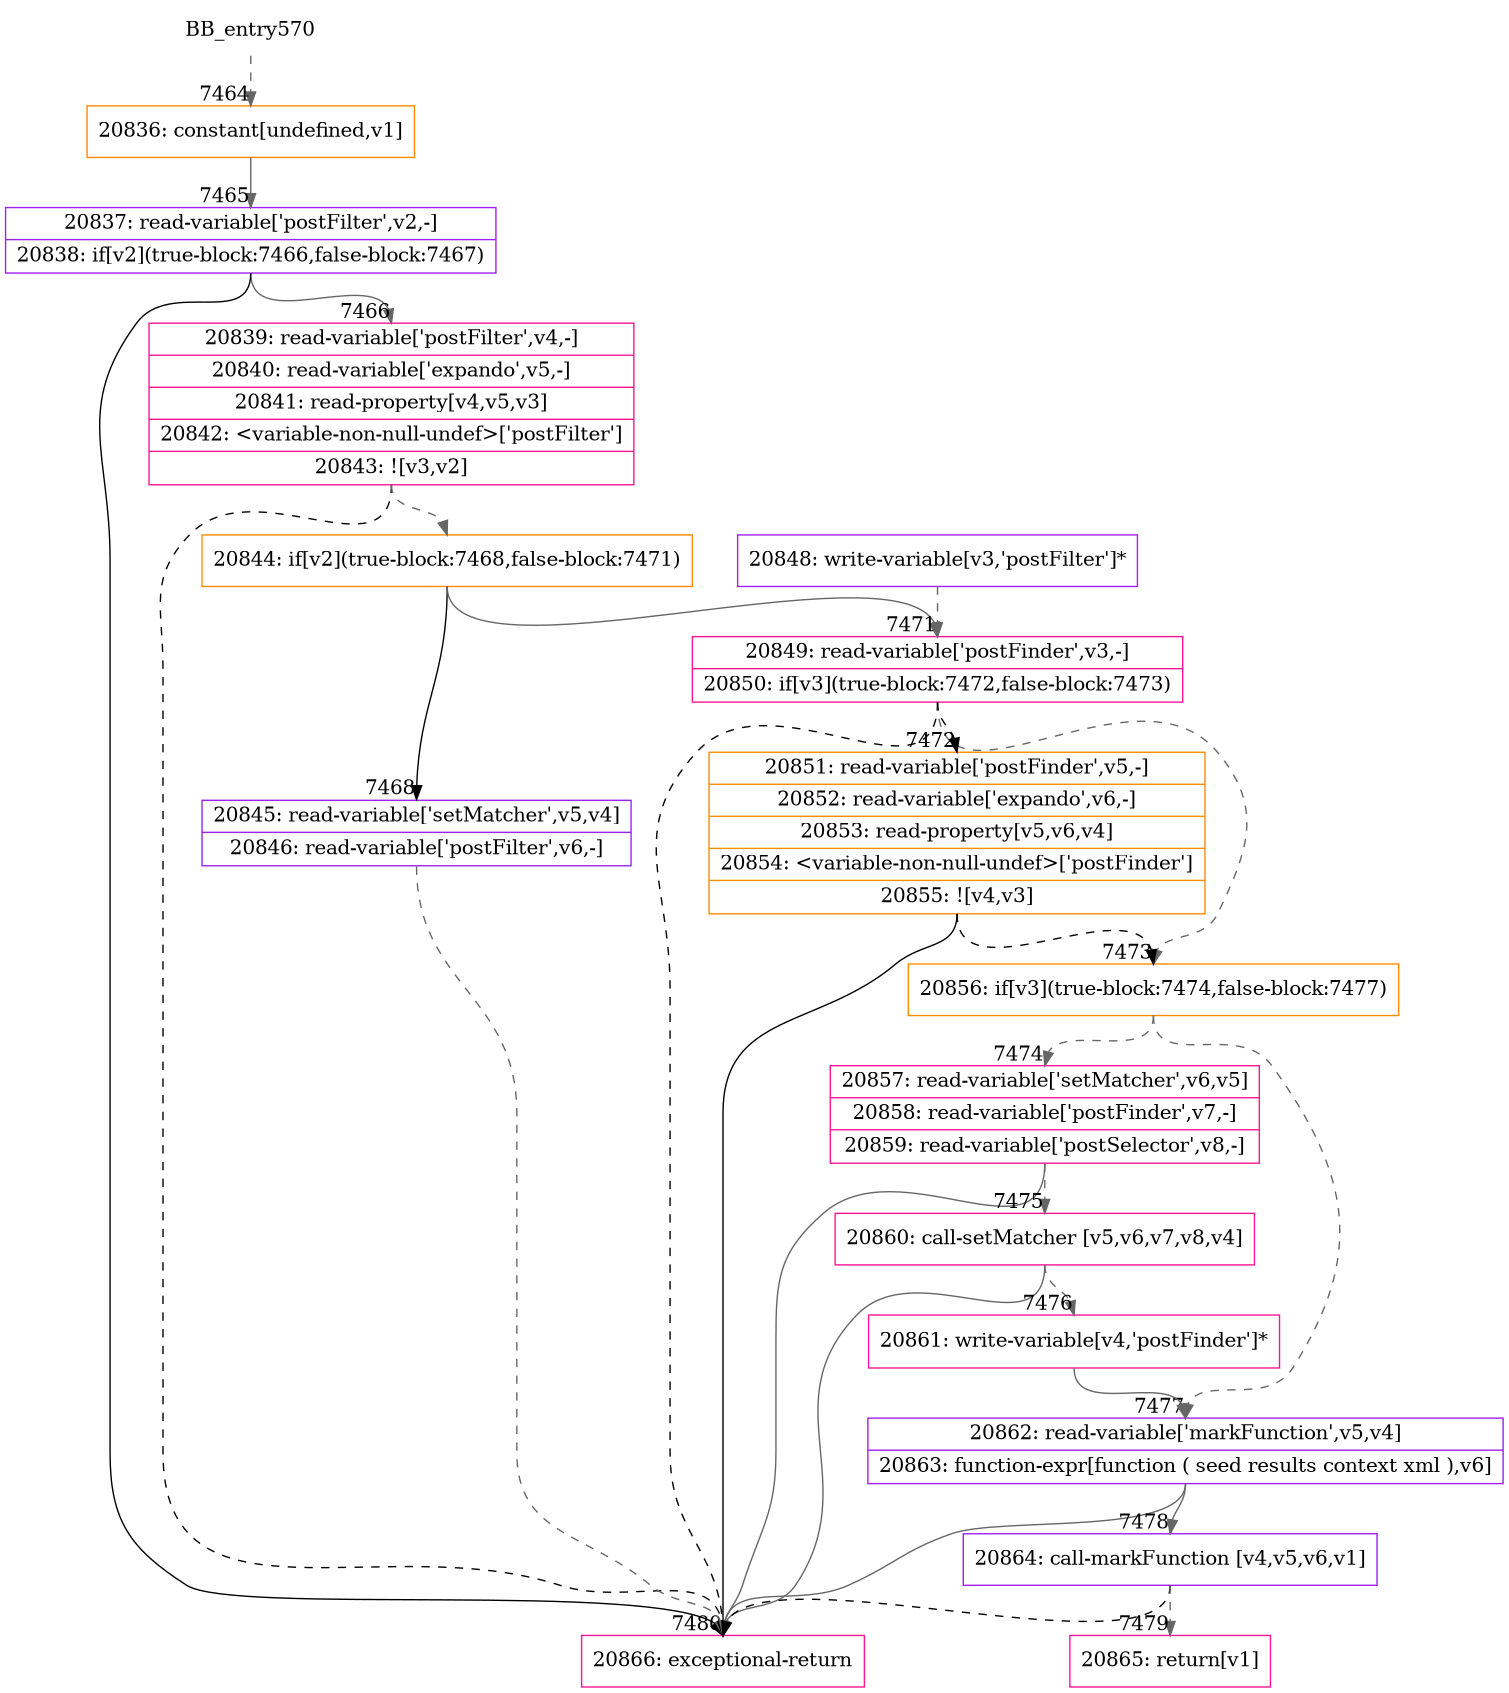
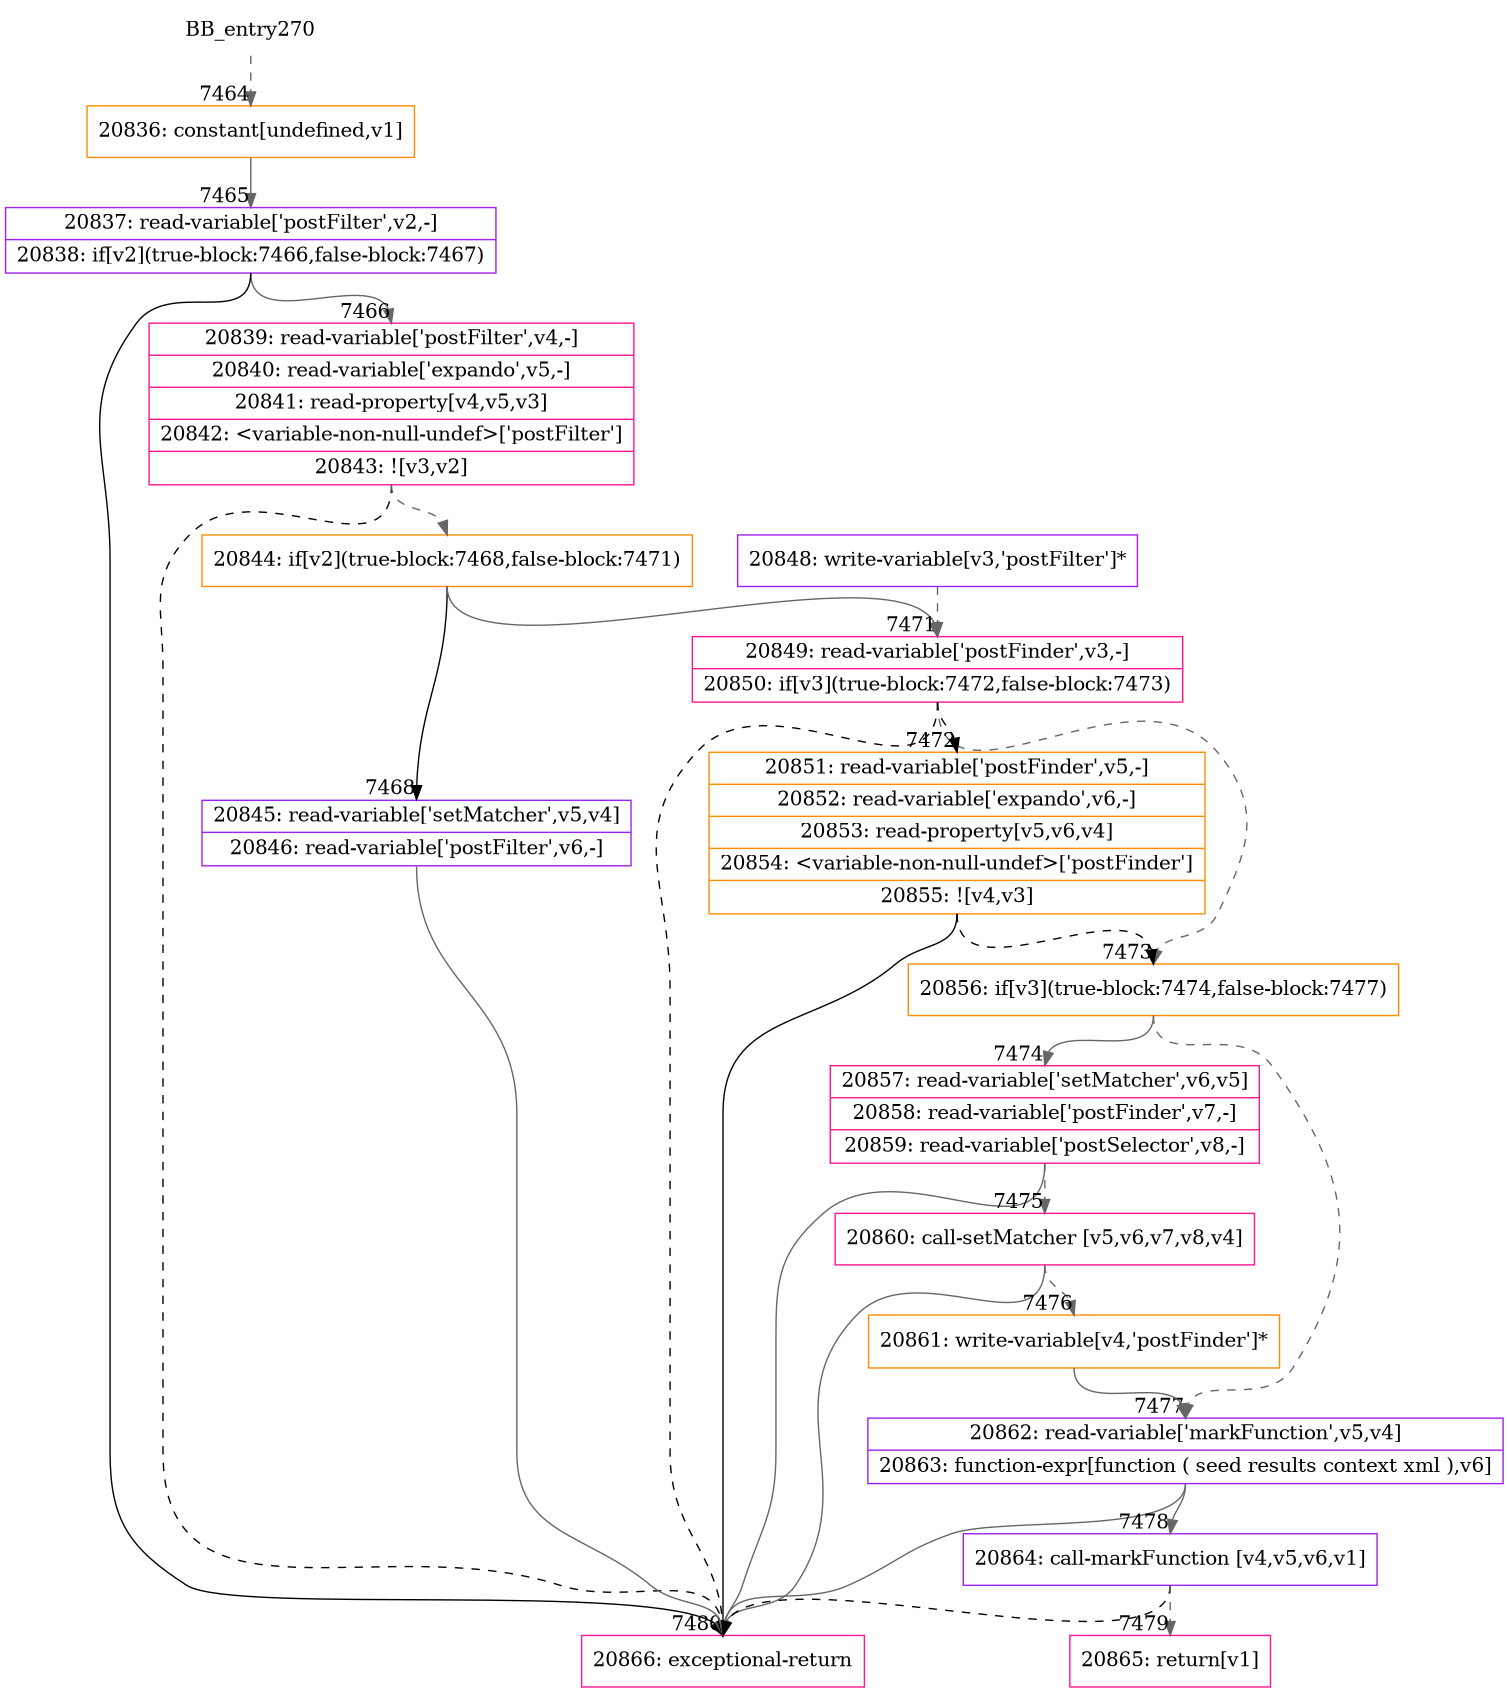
node "BB_entry570": label "BB_entry570" -> "BB_entry270"
edge "20856: if[v3](true-block:7474,false-block:7477)" -> "20857: read-variable['setMatcher',v6,v5]": style dashed -> solid
edge "20845: read-variable['setMatcher',v5,v4]" -> "20866: exceptional-return": style dashed -> solid
node "20861: write-variable[v4,'postFinder']*": color deeppink -> darkorange
